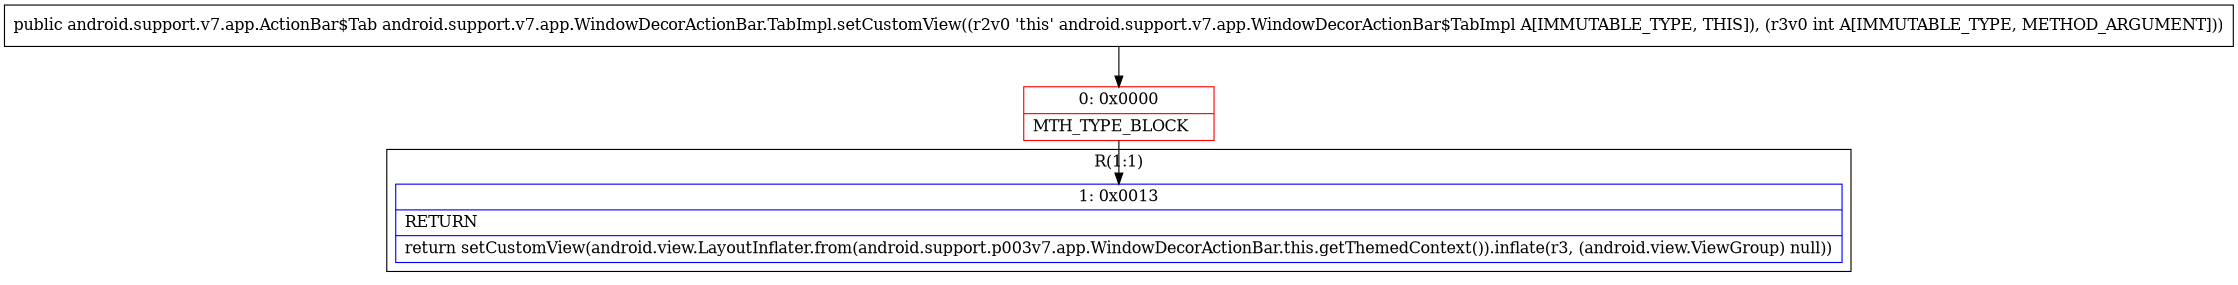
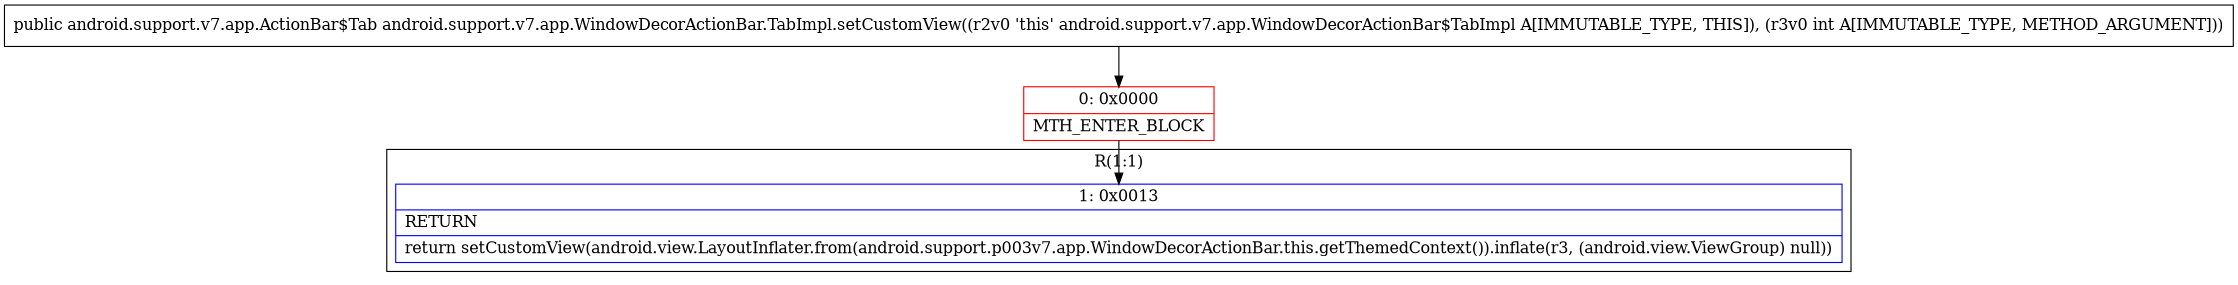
node "0: 0x0000": text "MTH_TYPE_BLOCK" -> "MTH_ENTER_BLOCK"
